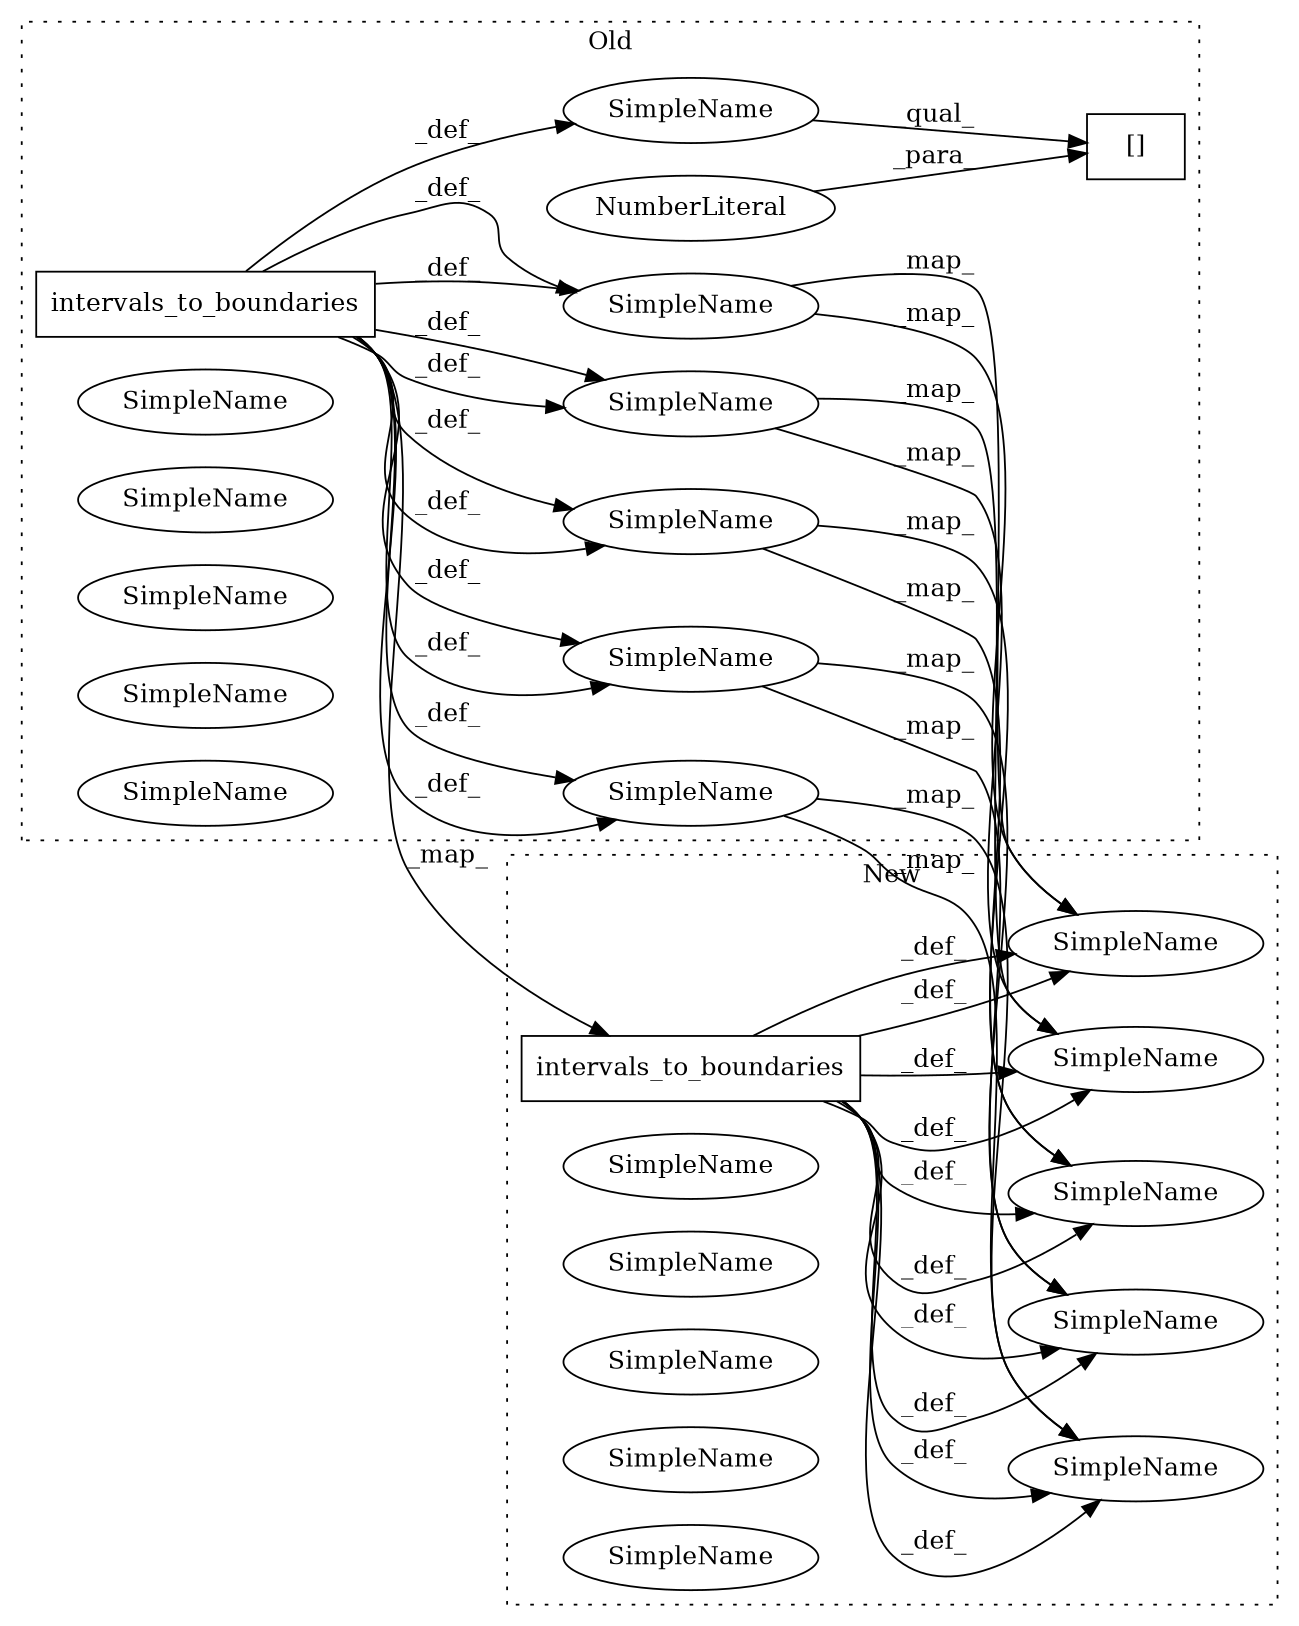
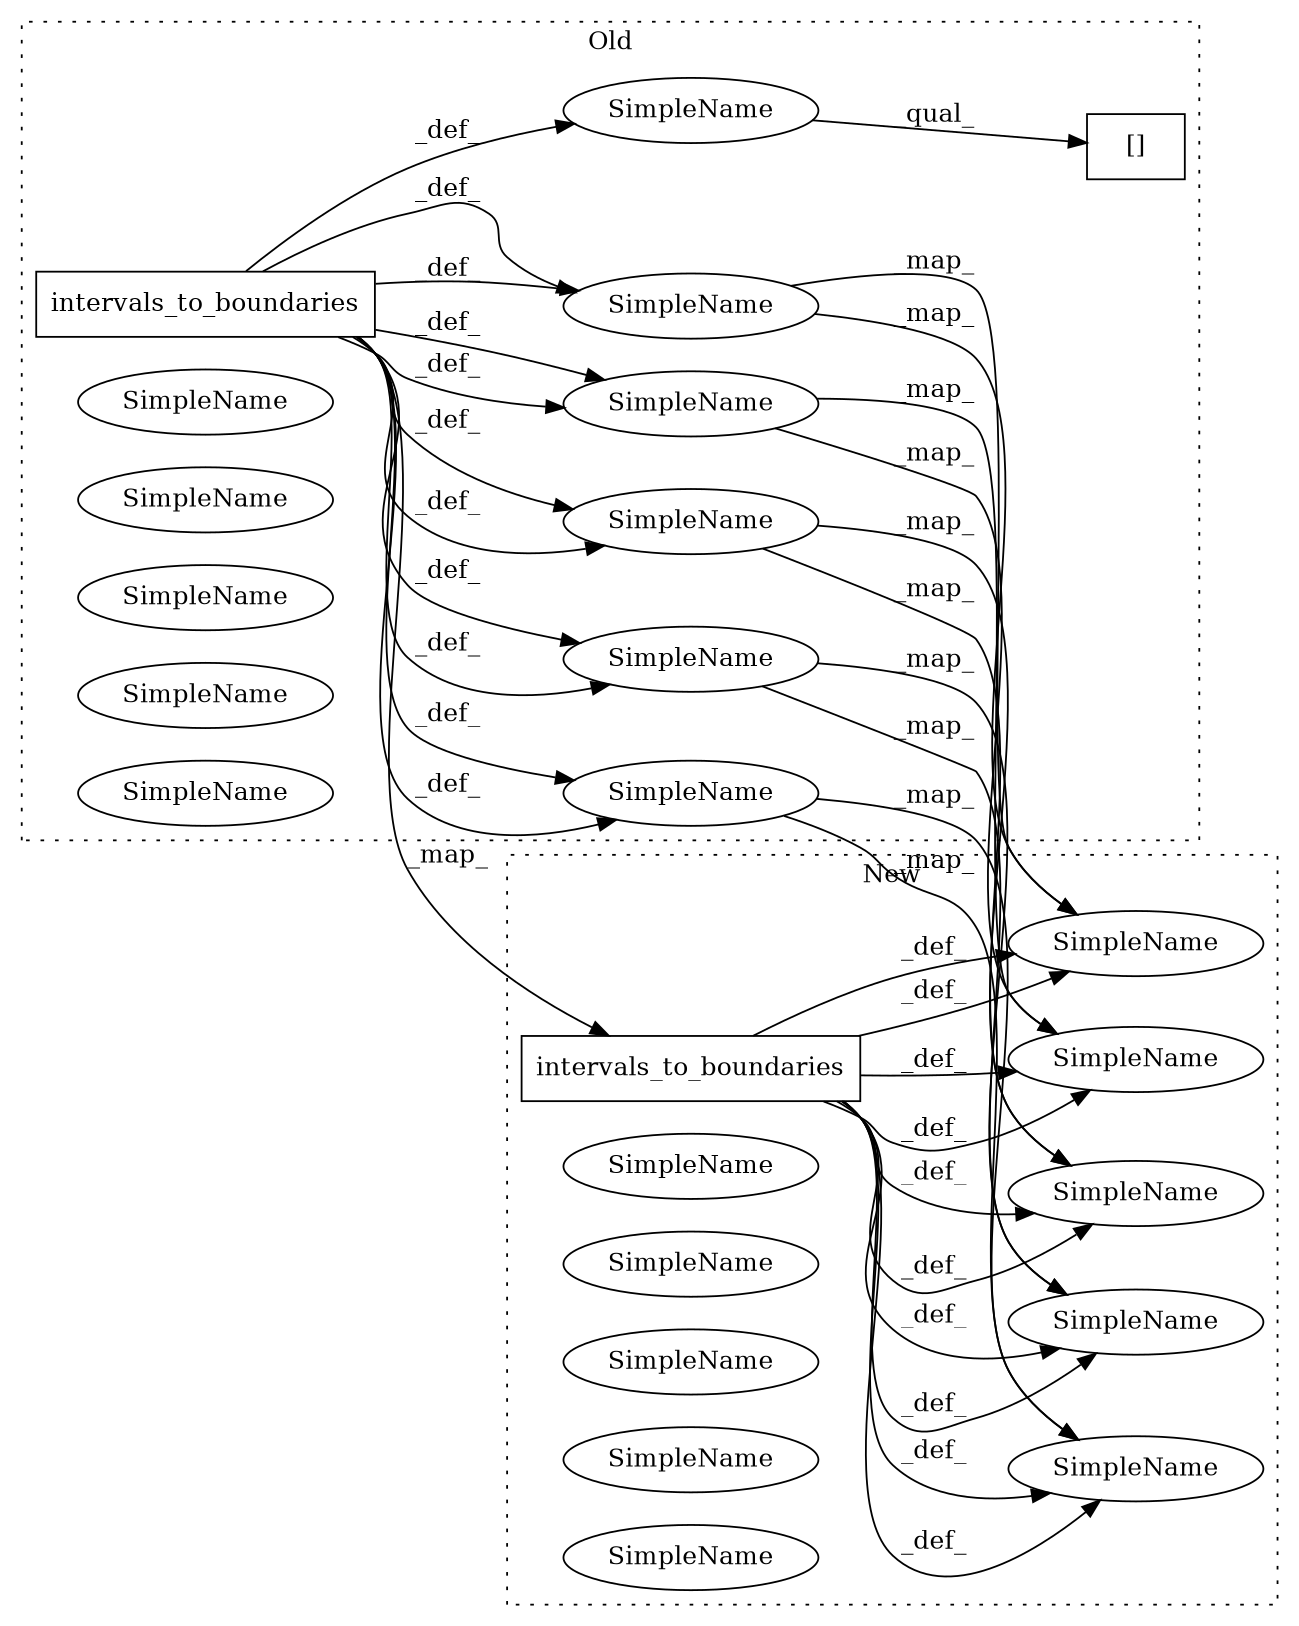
node "NumberLiteral": removed
